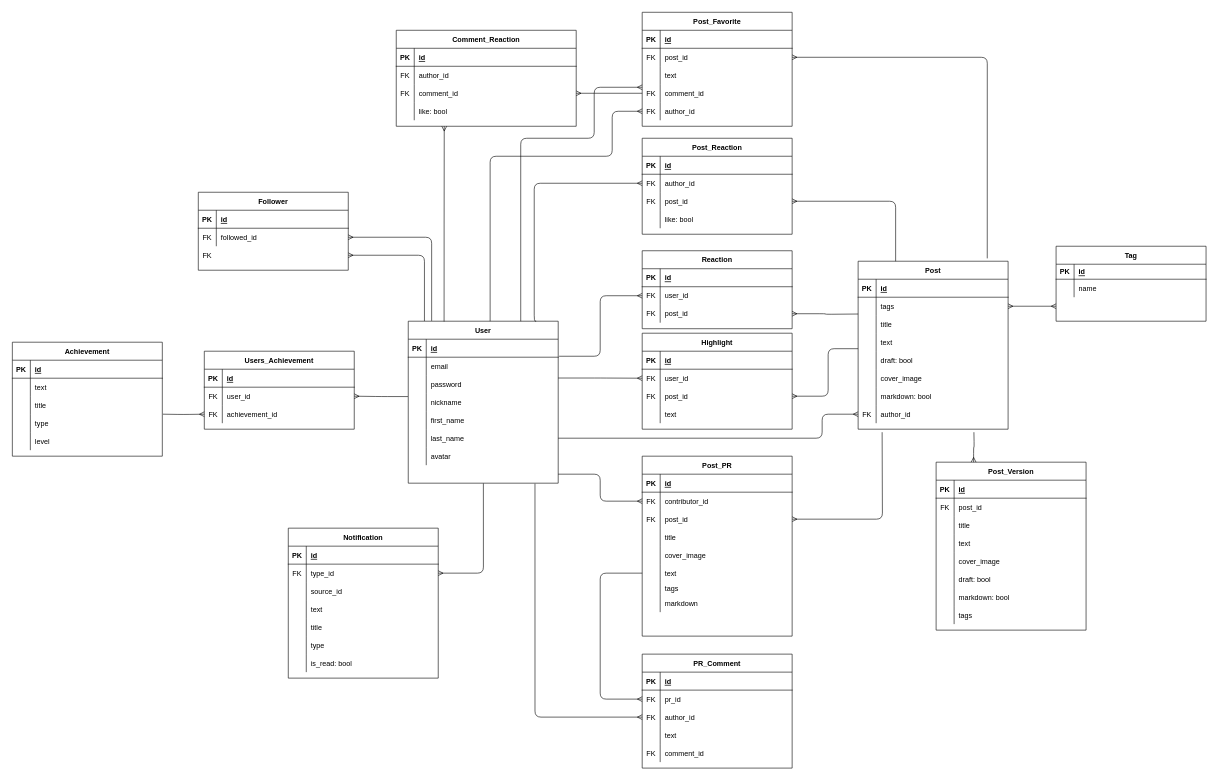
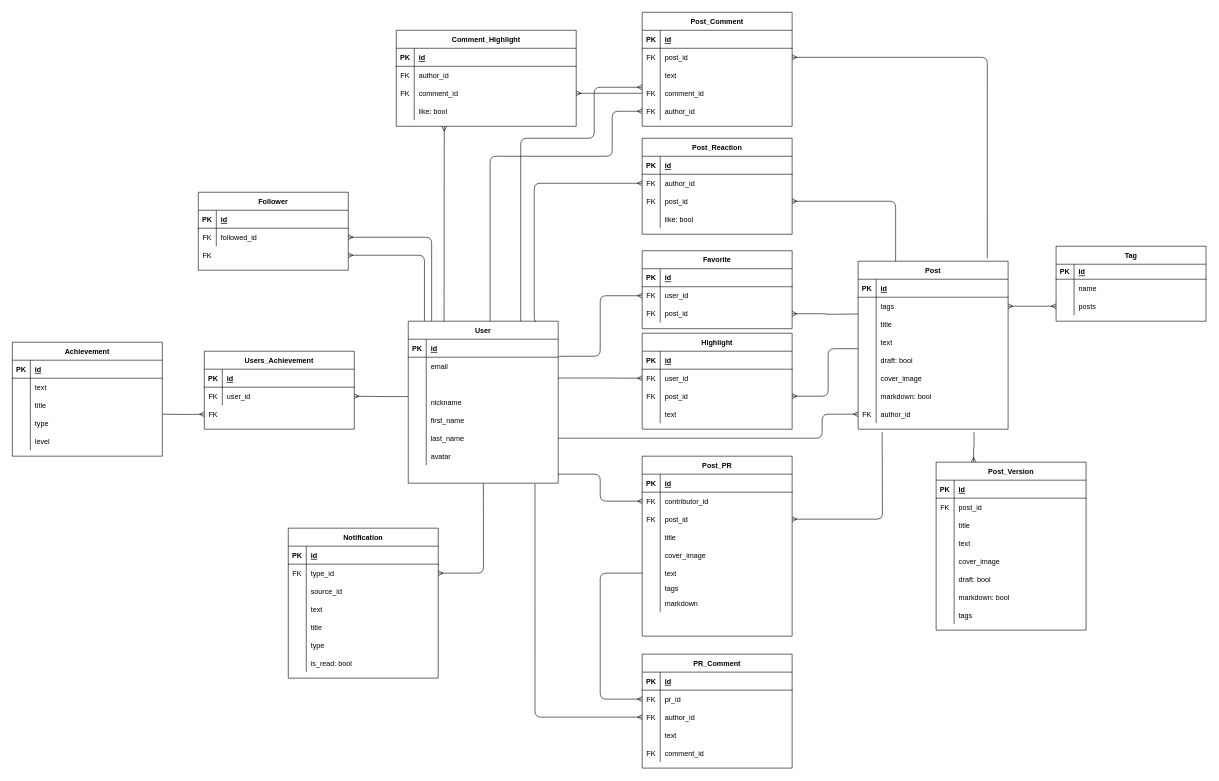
node "Post_Favorite": label "Post_Favorite" -> "Post_Comment"
node "Comment_Reaction": label "Comment_Reaction" -> "Comment_Highlight"
node "Reaction": label "Reaction" -> "Favorite"
node "posts": added
node "password": removed
node "achievement_id": removed
